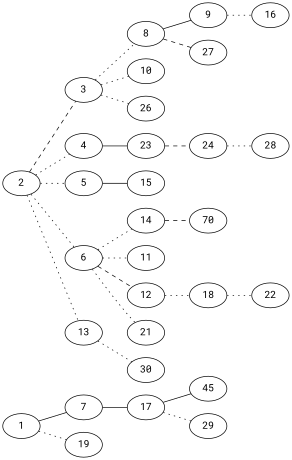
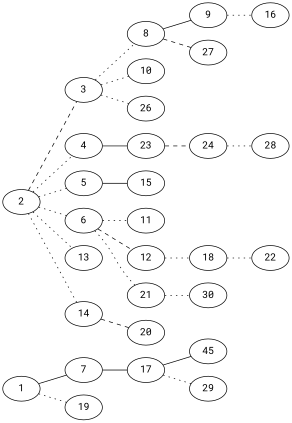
node "70": label "70" -> "20"
edge "14" -- "6": now "14" -- "2"
edge "13" -- "30": now "21" -- "30"
